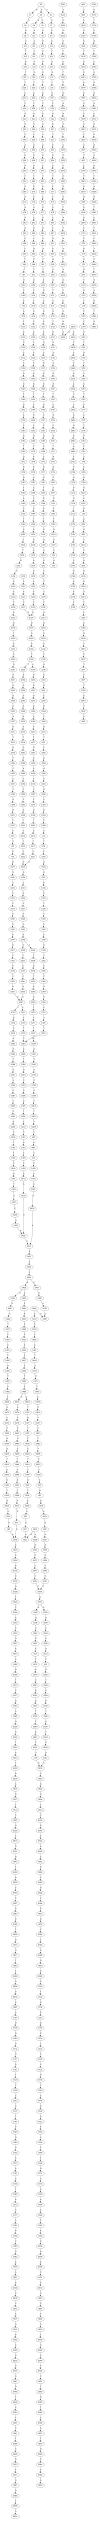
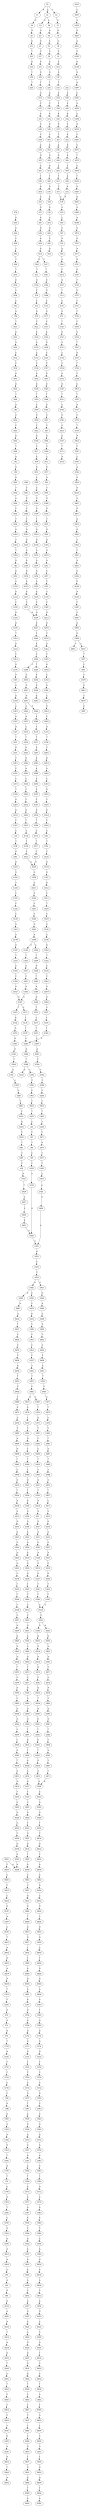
edge "S28" -> "S32": removed, label "C"
edge "S72" -> "S76": now "S72" -> "S75"
edge "S94" -> "S98": now "S93" -> "S98"
node "S179": removed
edge "S215" -> "S219": added, label "G"
edge "S863" -> "S867": now "S859" -> "S867"
edge "S262" -> "S266": now "S261" -> "S266"
edge "S392" -> "S395": now "S389" -> "S395"
edge "S449" -> "S446": reversed
edge "S516" -> "S518": now "S516" -> "S520"
edge "S525" -> "S521": reversed
node "S762": added
